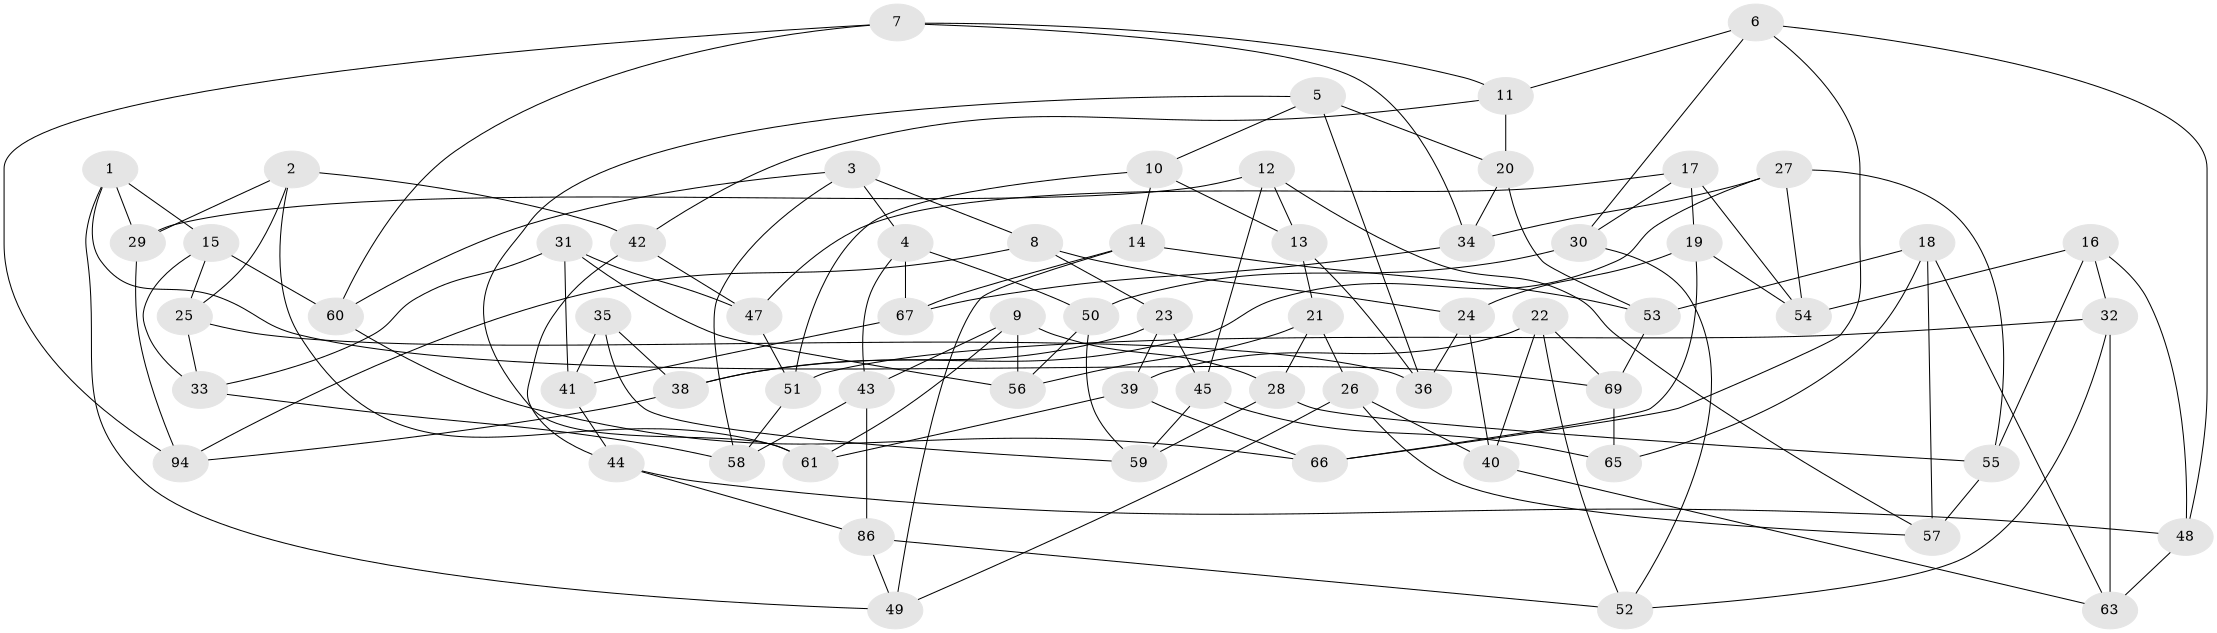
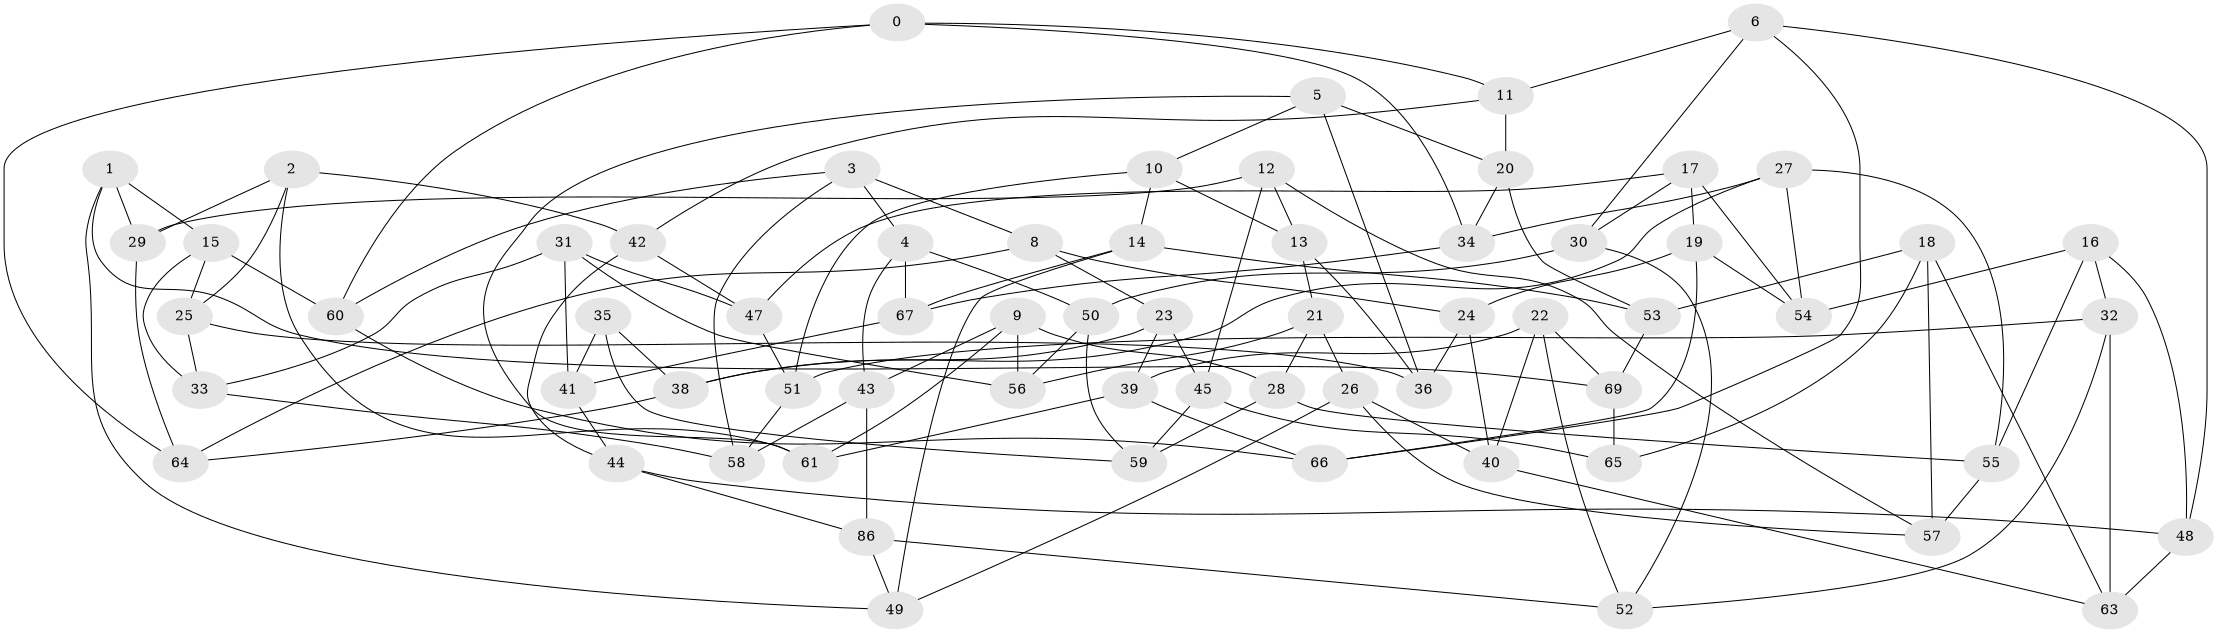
node "7": label "7" -> "0"
node "94": label "94" -> "64"
